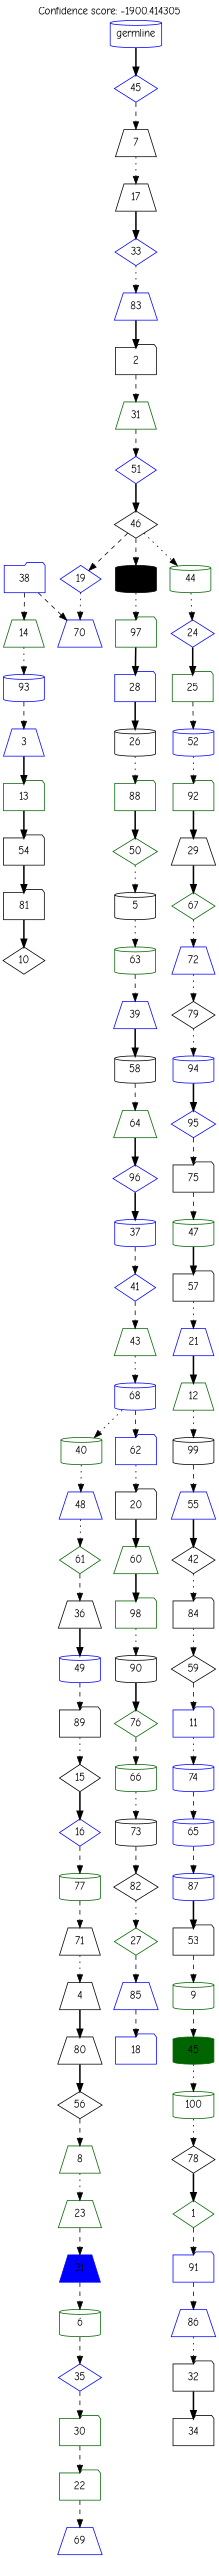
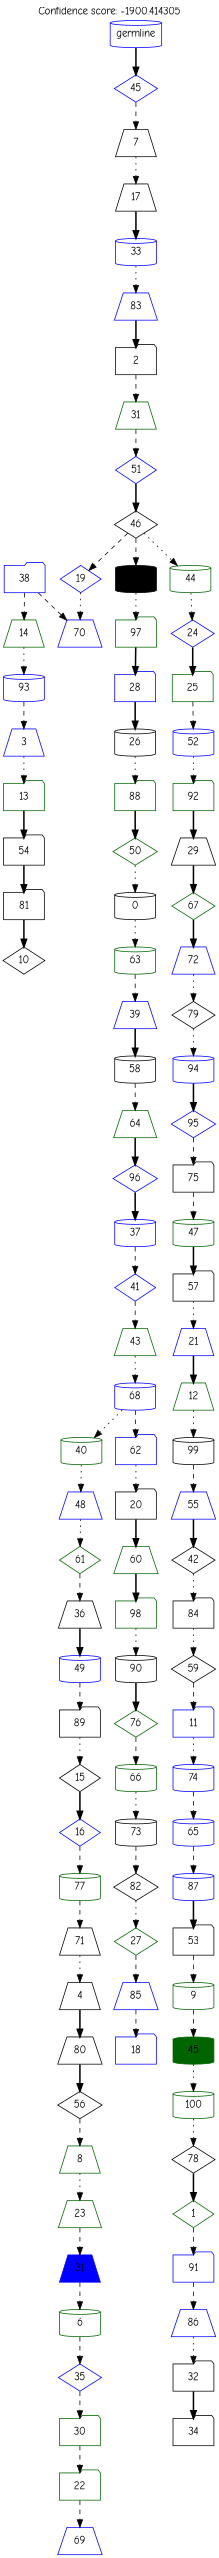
node "33": shape diamond -> cylinder
edge "3" -> "13": style bold -> dotted
node "5": label "5" -> "0"
edge "67" -> "72": style dotted -> bold
